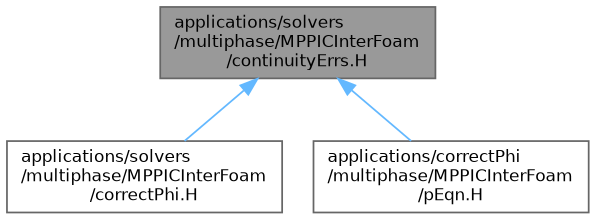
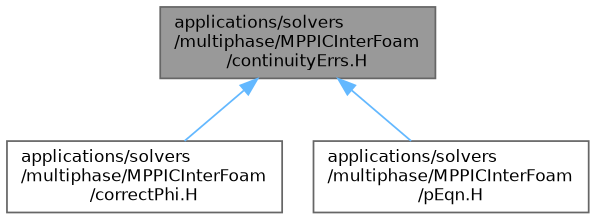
node "applications/correctPhi /multiphase/MPPICInterFoam /pEqn.H": label "applications/correctPhi /multiphase/MPPICInterFoam /pEqn.H" -> "applications/solvers /multiphase/MPPICInterFoam /pEqn.H"
